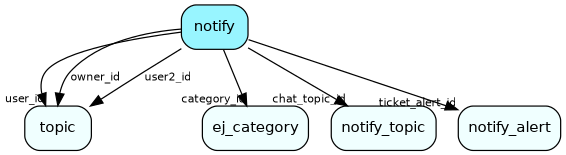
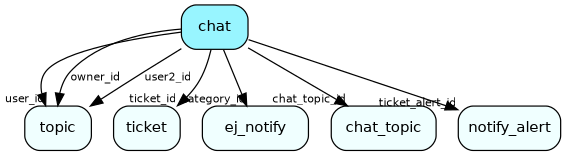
node "notify": label "notify" -> "chat"
node "ticket": added
node "ej_category": label "ej_category" -> "ej_notify"
node "notify_topic": label "notify_topic" -> "chat_topic"
